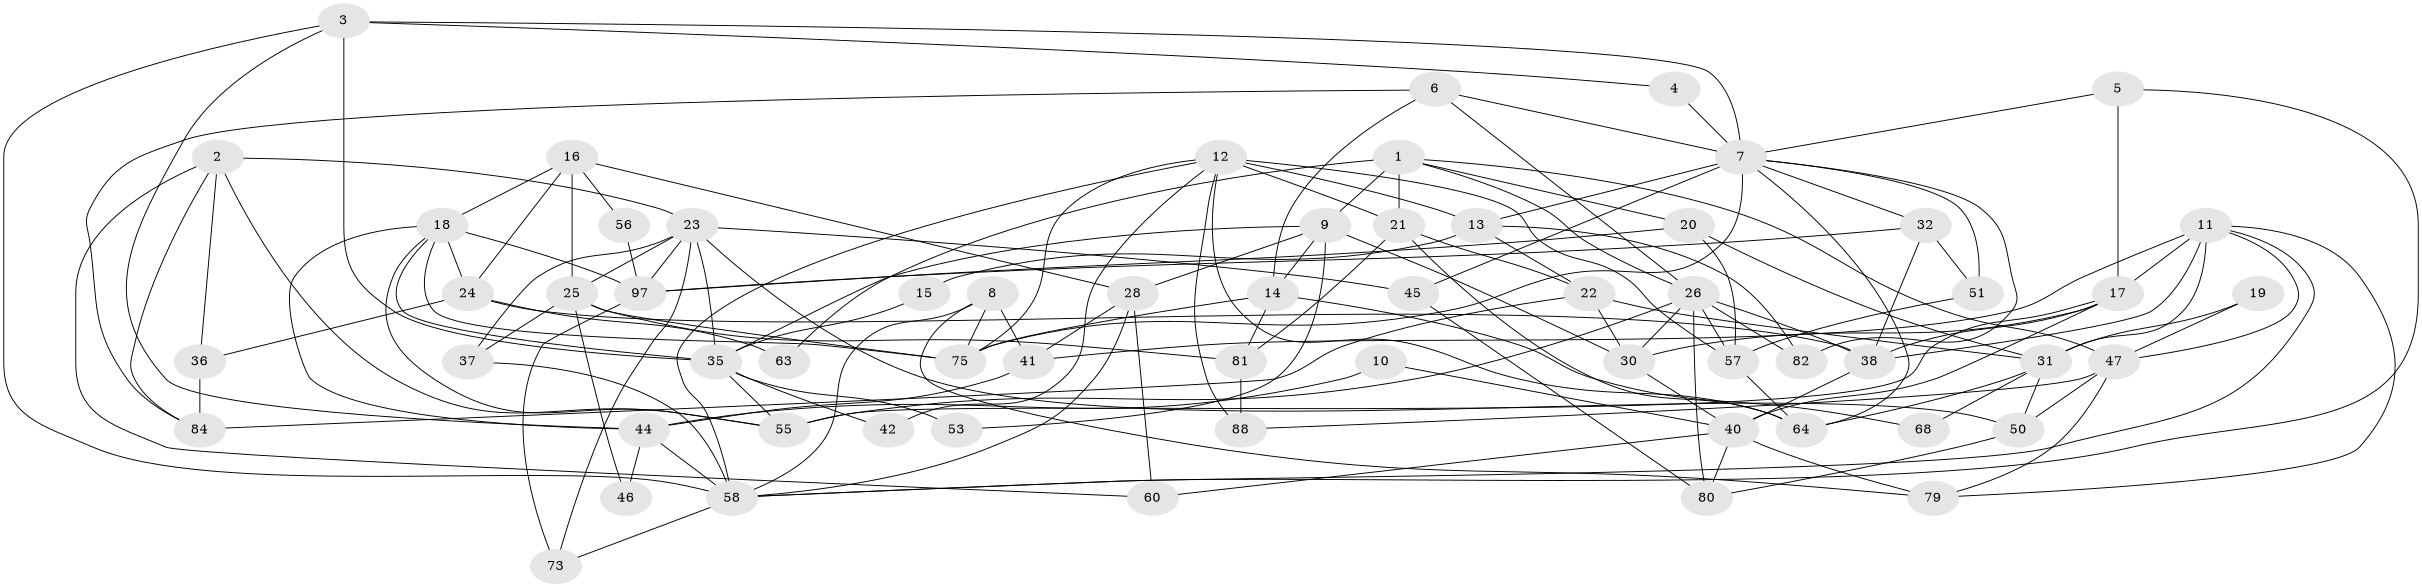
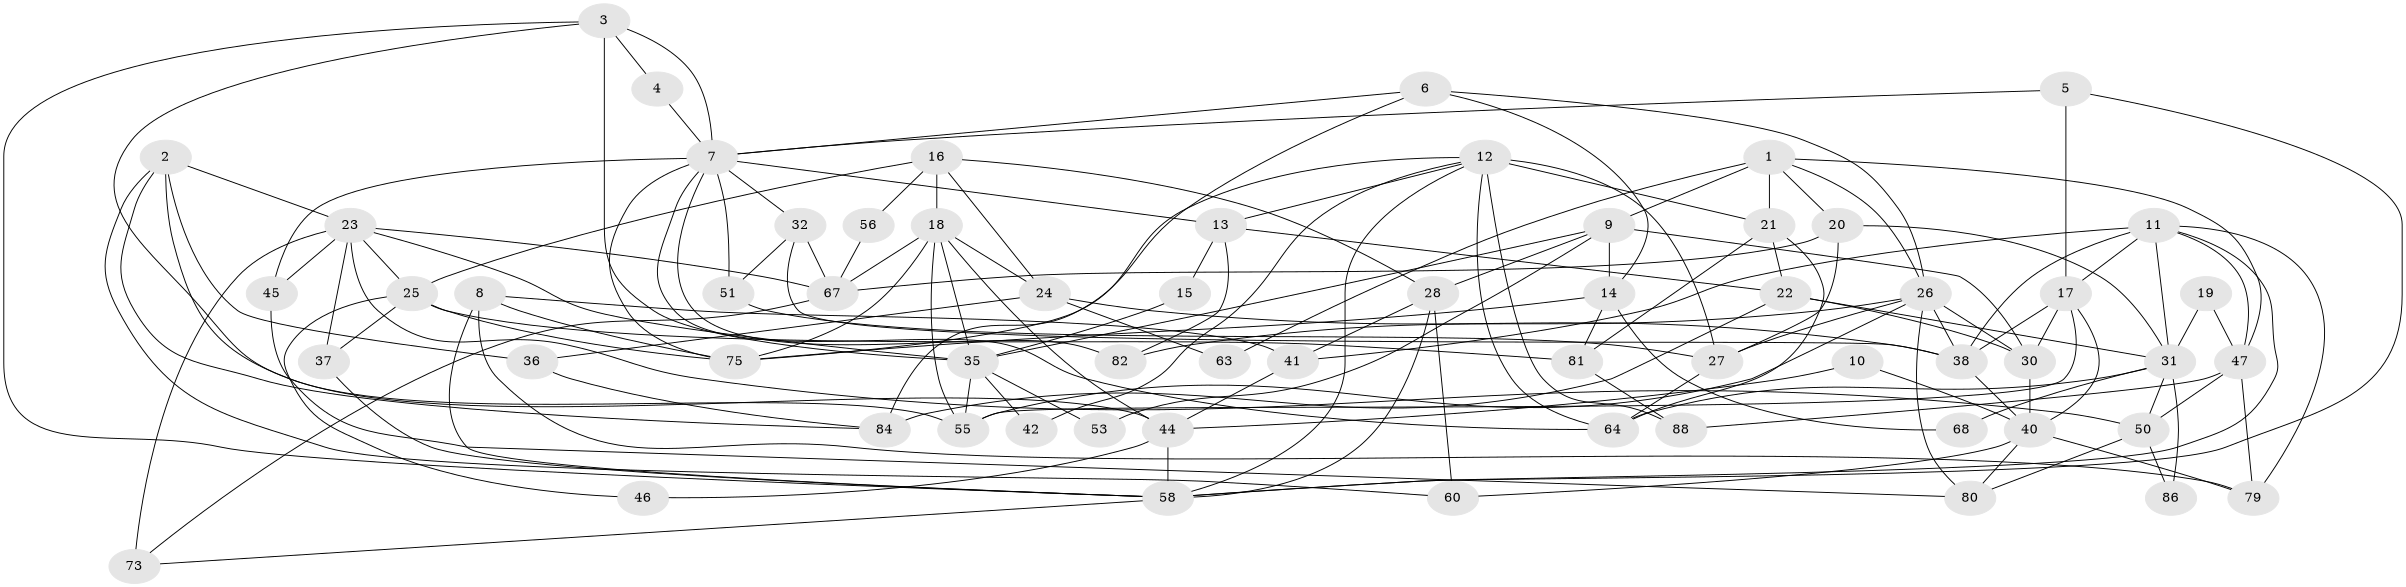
node "97": label "97" -> "67"
node "57": label "57" -> "27"
node "86": added
